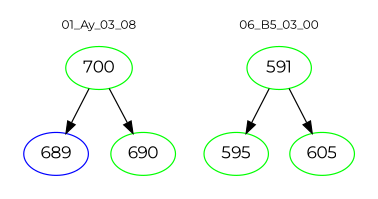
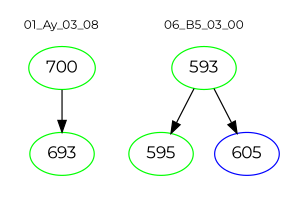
node "591": label "591" -> "593"
node "689": removed
node "690": label "690" -> "693"
node "605": color green -> blue
